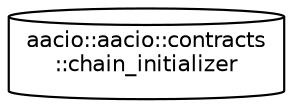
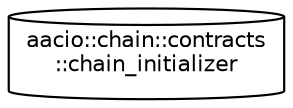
node "aacio::aacio::contracts ::chain_initializer": label "aacio::aacio::contracts ::chain_initializer" -> "aacio::chain::contracts ::chain_initializer"
